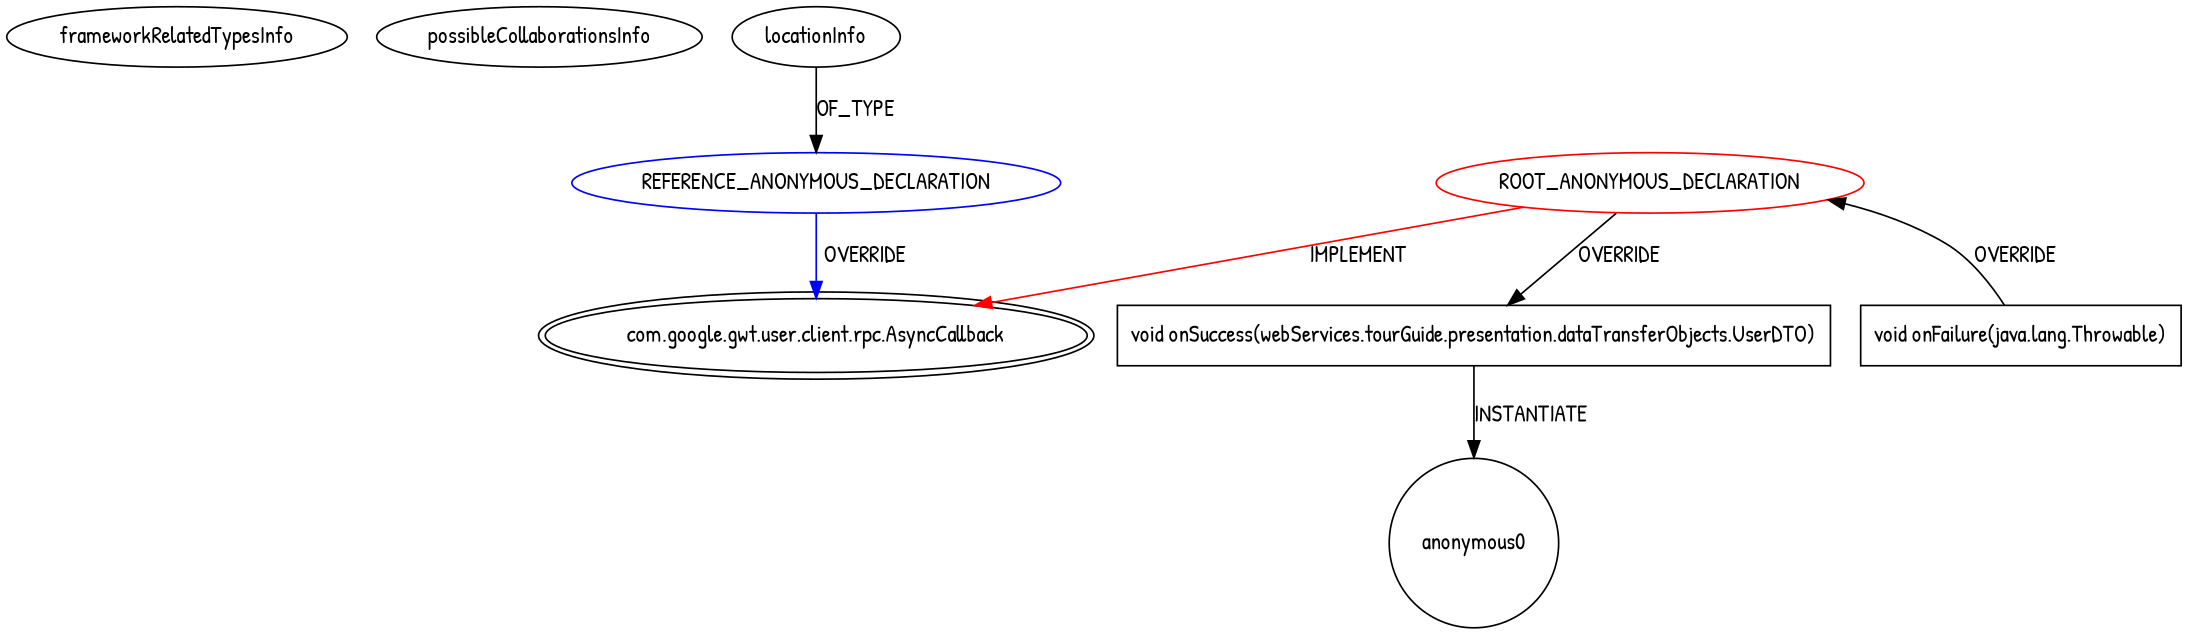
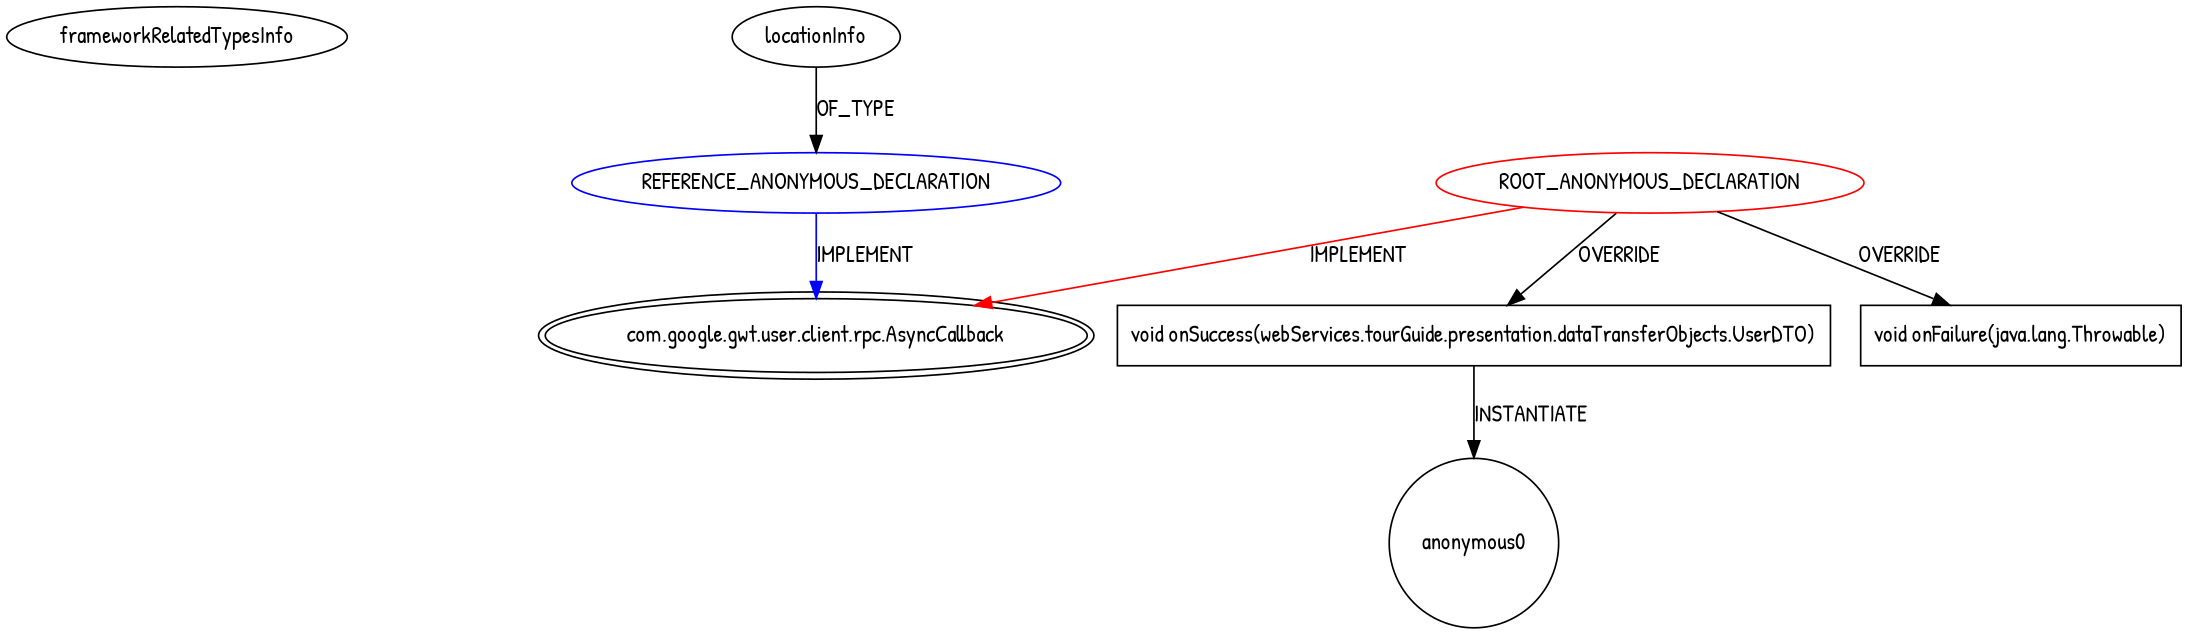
node "possibleCollaborationsInfo": removed
edge "void onFailure(java.lang.Throwable)" -> "ROOT_ANONYMOUS_DECLARATION": reversed
edge "REFERENCE_ANONYMOUS_DECLARATION" -> "com.google.gwt.user.client.rpc.AsyncCallback": label "OVERRIDE" -> "IMPLEMENT"
